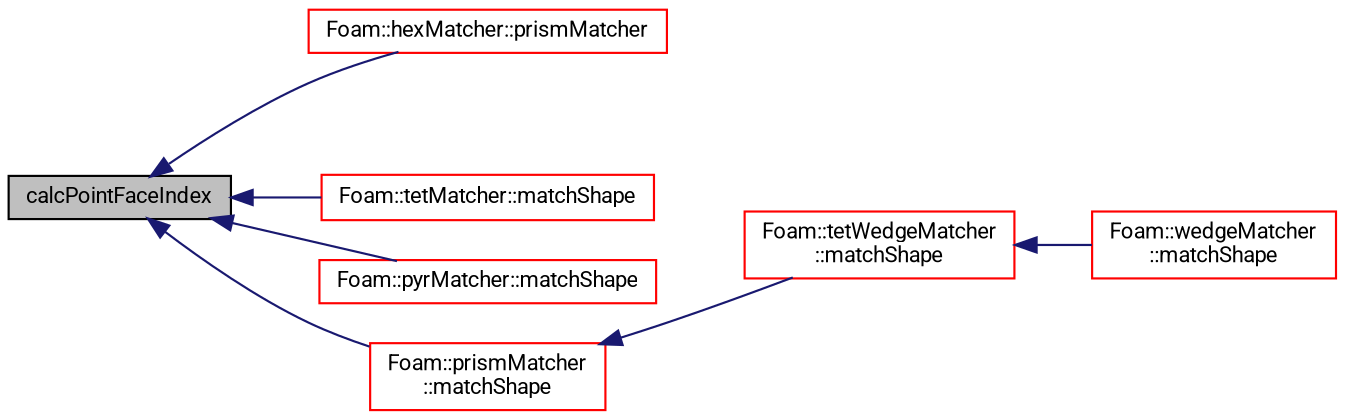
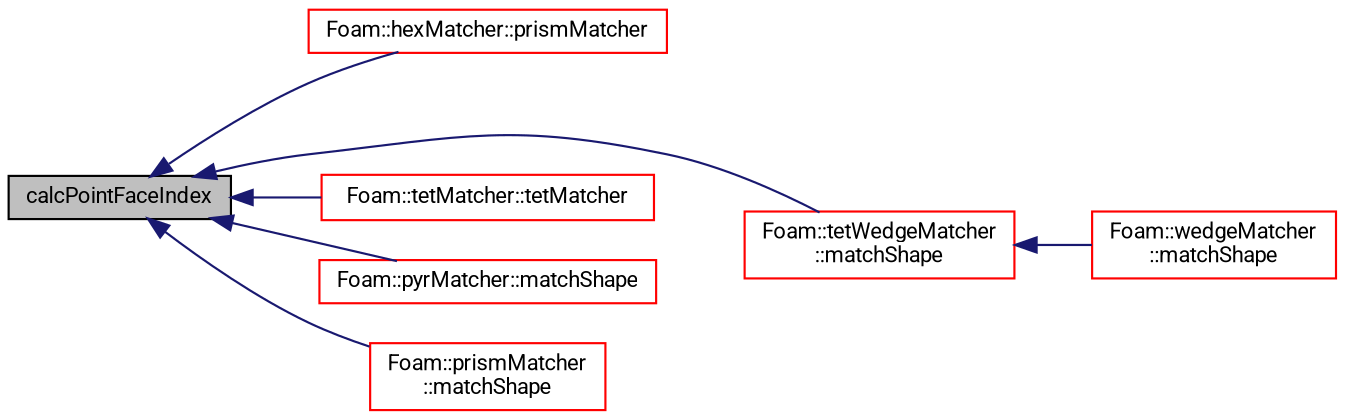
node "Foam::tetMatcher::matchShape": label "Foam::tetMatcher::matchShape" -> "Foam::tetMatcher::tetMatcher"
edge "Foam::tetWedgeMatcher ::matchShape" -> "Foam::prismMatcher ::matchShape": now "Foam::tetWedgeMatcher ::matchShape" -> "calcPointFaceIndex"
